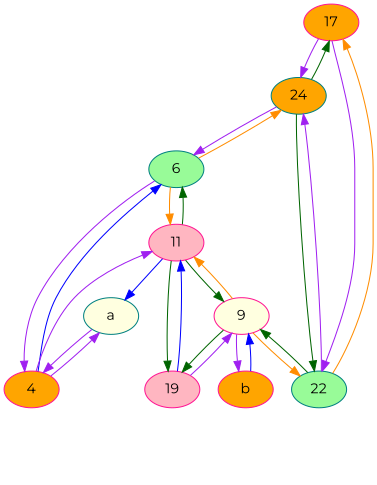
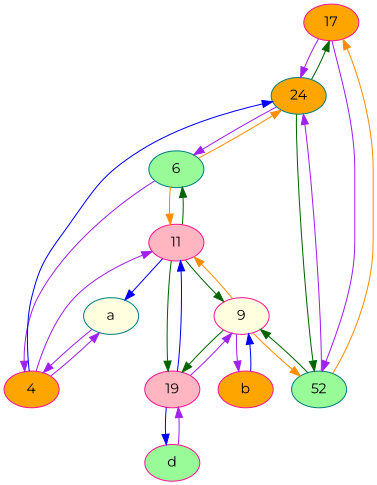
edge "4" -> "6": now "4" -> "24"
node "22": label "22" -> "52"
node "d": added
